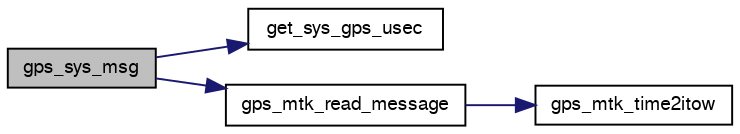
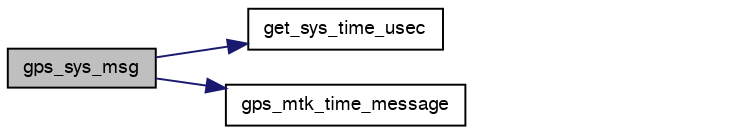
node "get_sys_gps_usec": label "get_sys_gps_usec" -> "get_sys_time_usec"
node "gps_mtk_read_message": label "gps_mtk_read_message" -> "gps_mtk_time_message"
node "gps_mtk_time2itow": removed
